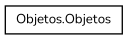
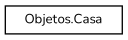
node "Objetos.Objetos": label "Objetos.Objetos" -> "Objetos.Casa"
